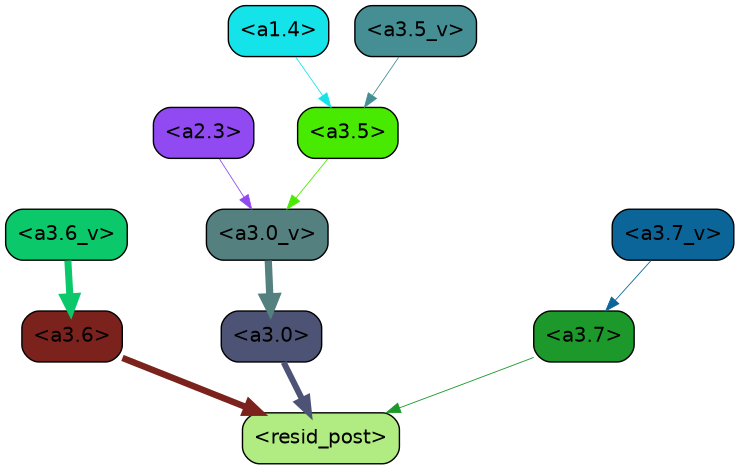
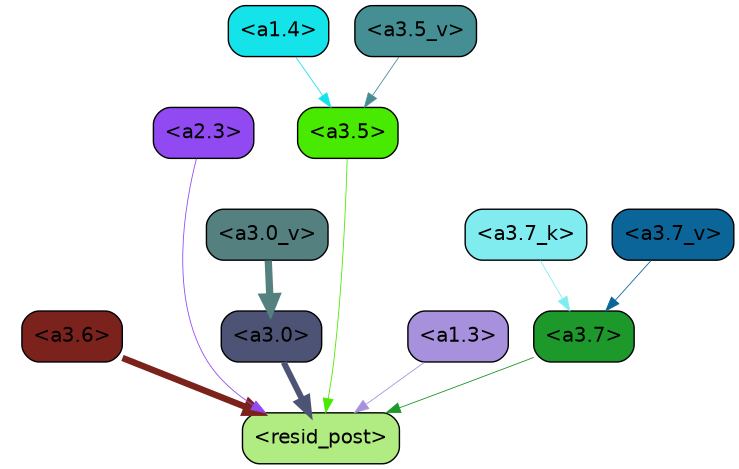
edge "<a2.3>" -> "<a3.0_v>": now "<a2.3>" -> "<resid_post>"
edge "<a3.5>" -> "<a3.0_v>": now "<a3.5>" -> "<resid_post>"
node "<a3.6_v>": removed
node "<a3.7_k>": added
node "<a1.3>": added
